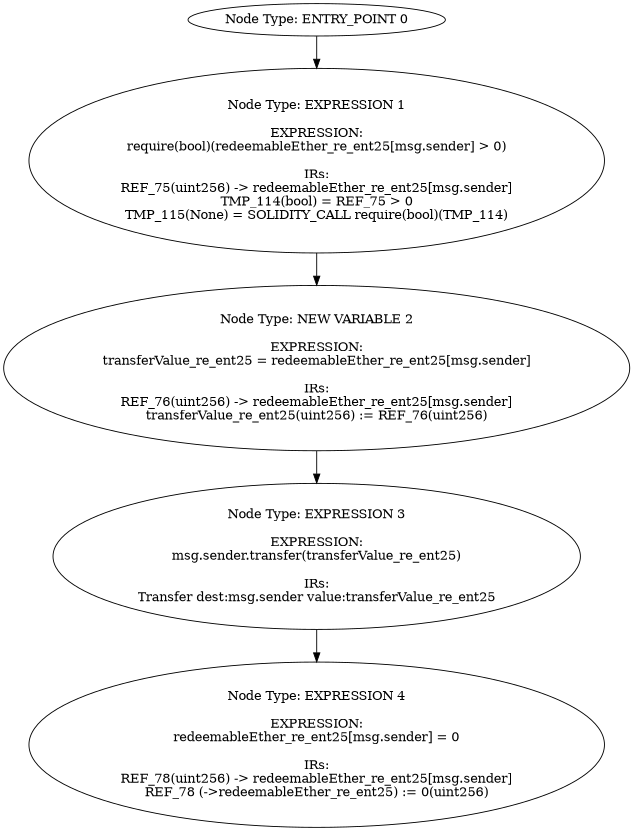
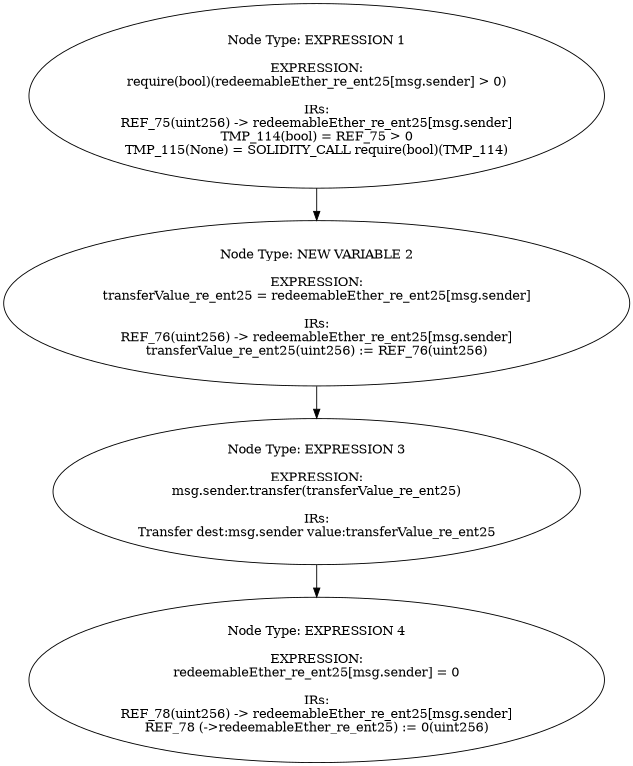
node "Node Type: ENTRY_POINT 0": removed
